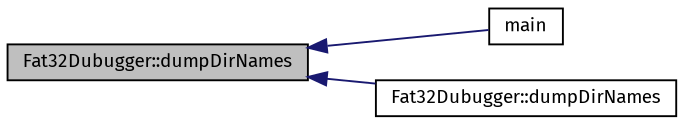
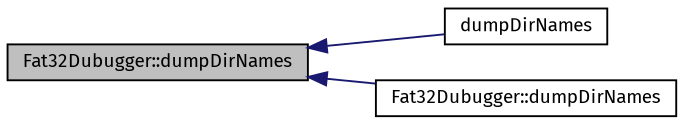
node "main": label "main" -> "dumpDirNames"
